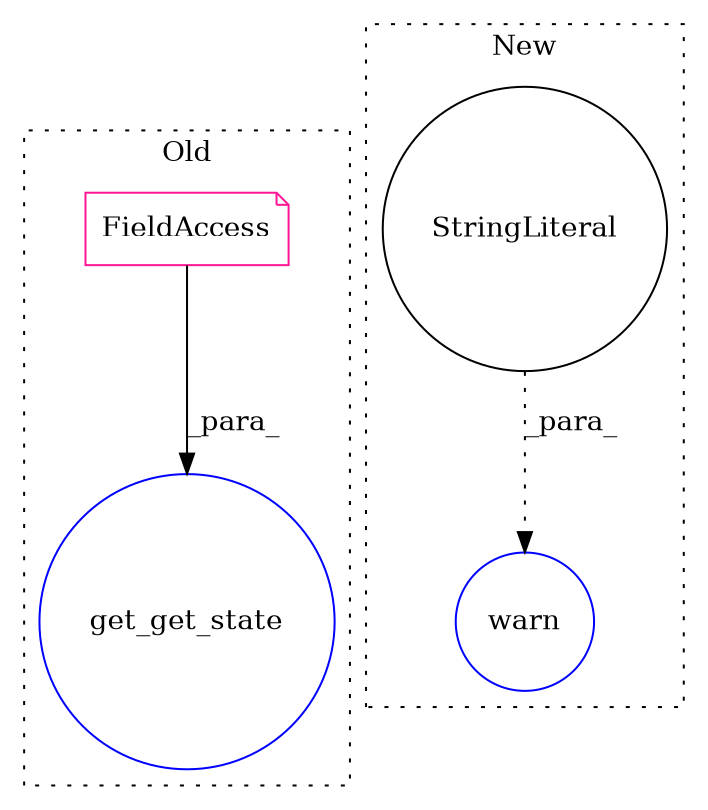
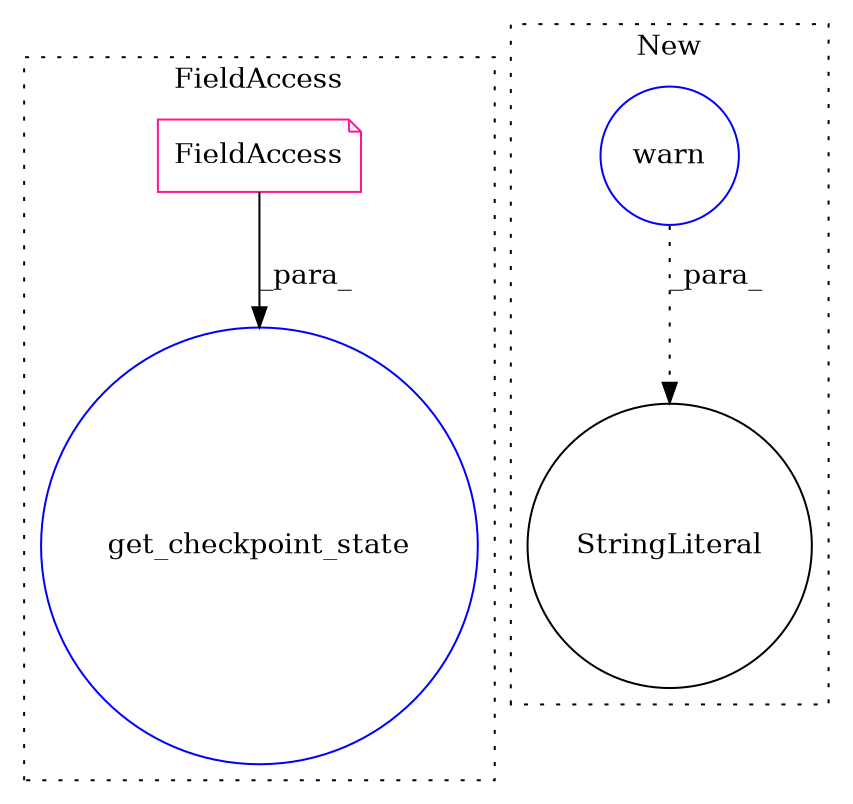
cluster "Old": label "Old" -> "FieldAccess"
edge "StringLiteral" -> "warn": reversed
node "get_get_state": label "get_get_state" -> "get_checkpoint_state"
